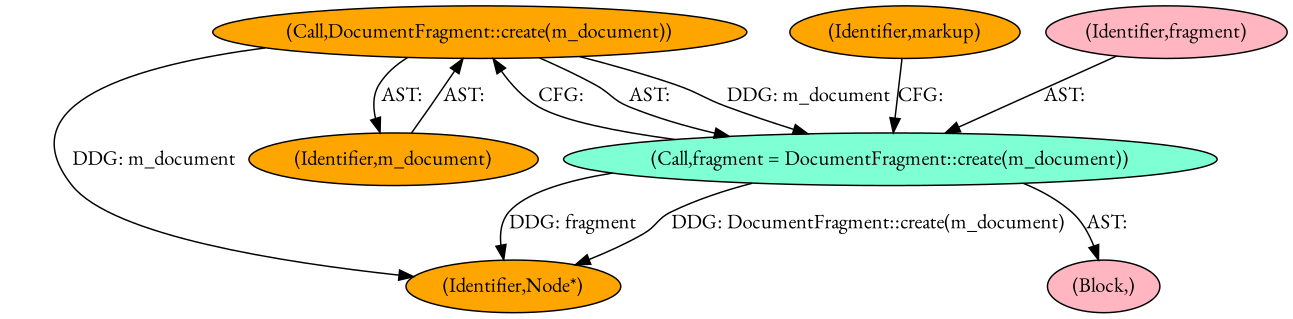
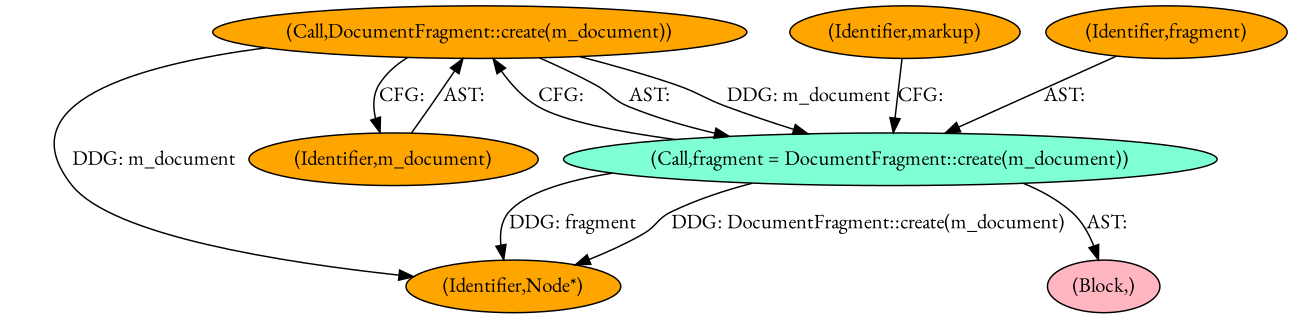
node "(Identifier,fragment)": fillcolor lightpink -> orange
edge "(Call,DocumentFragment::create(m_document))" -> "(Identifier,m_document)": label "AST: " -> "CFG: "
